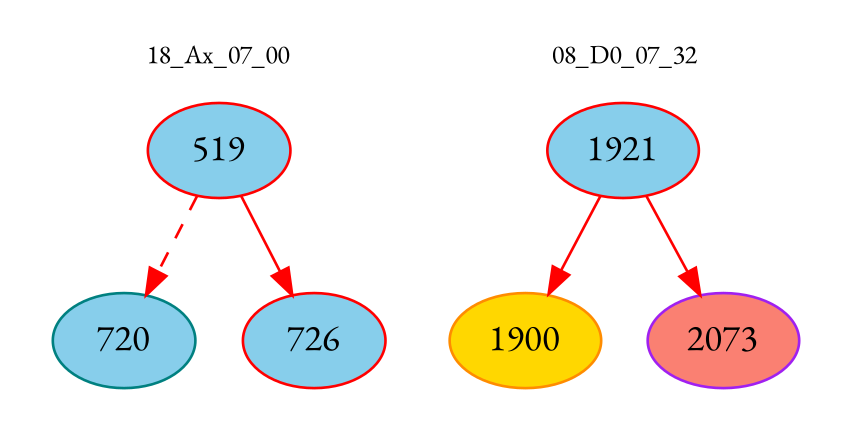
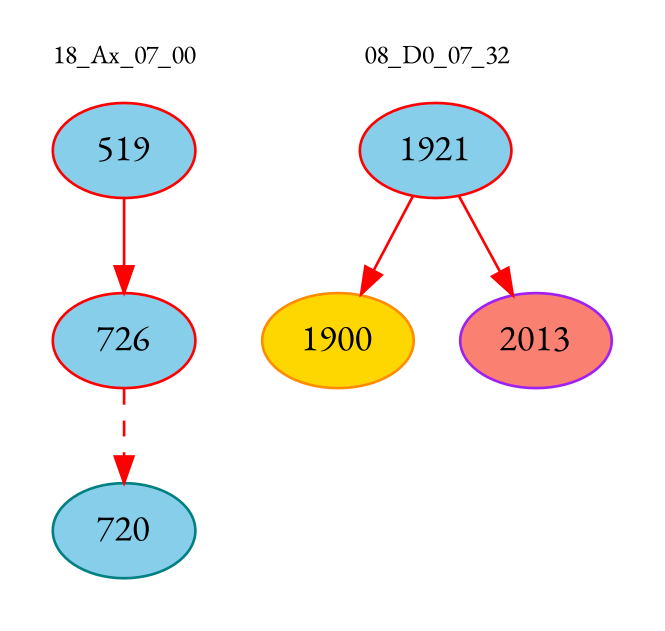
edge "519" -> "720": now "726" -> "720"
node "2073": label "2073" -> "2013"
